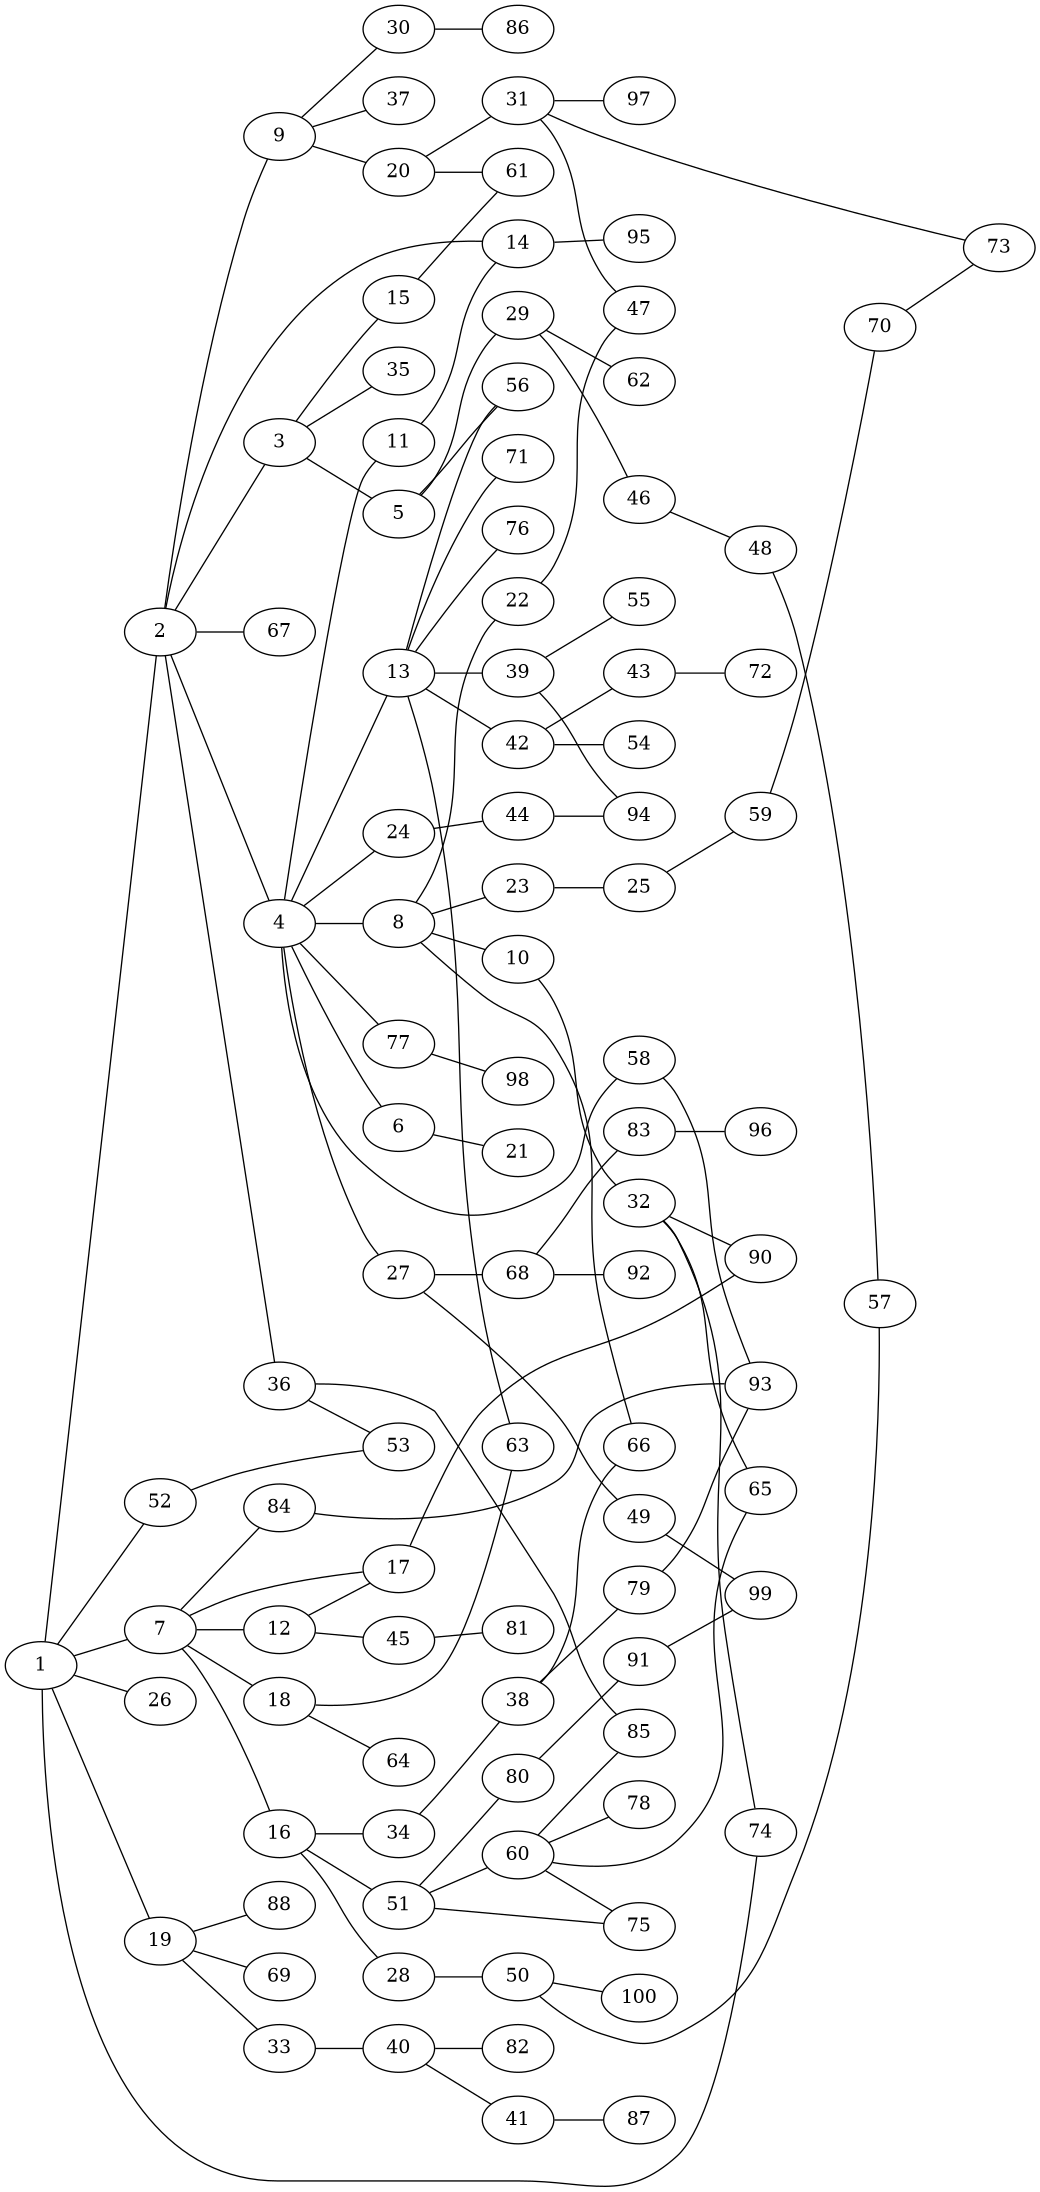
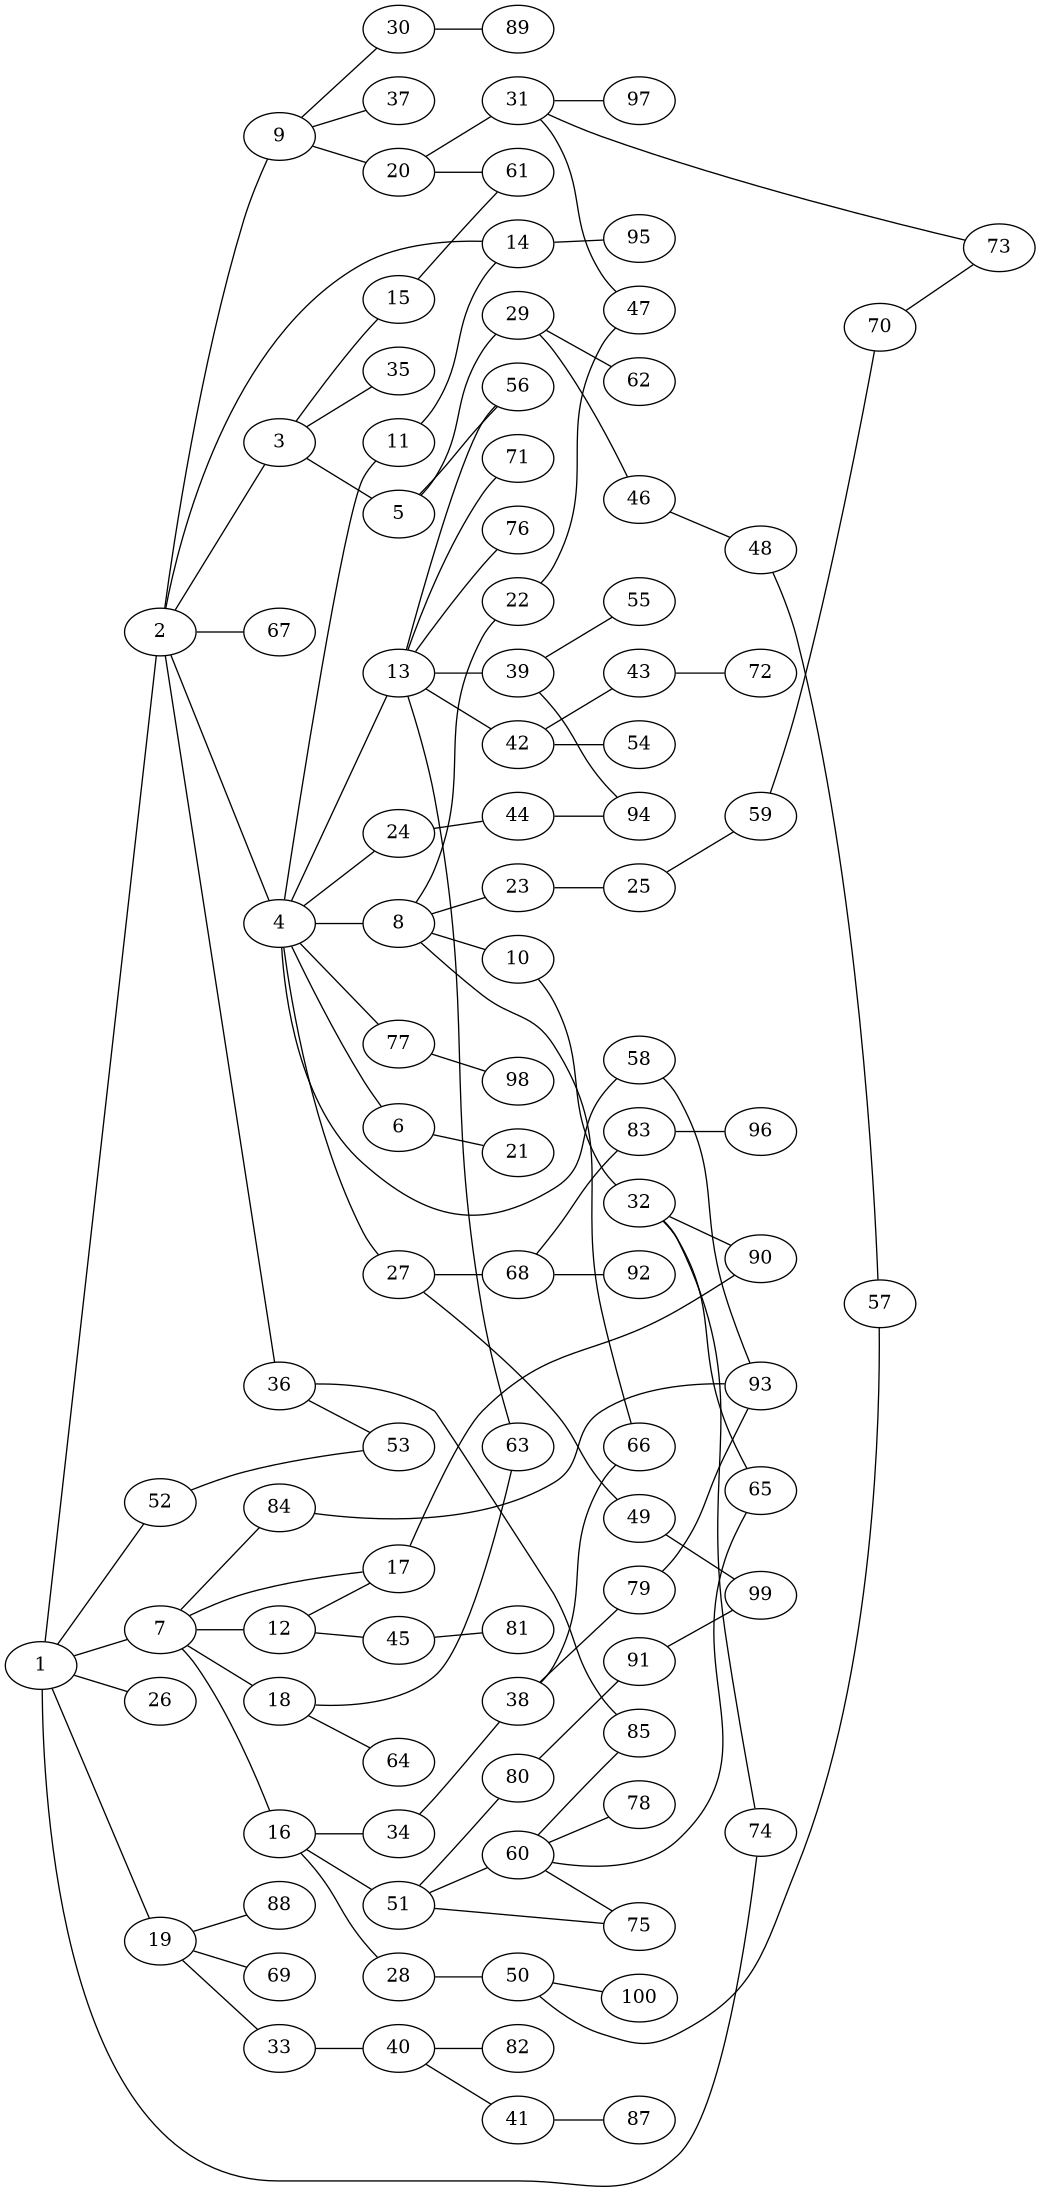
node "86": label "86" -> "89"
